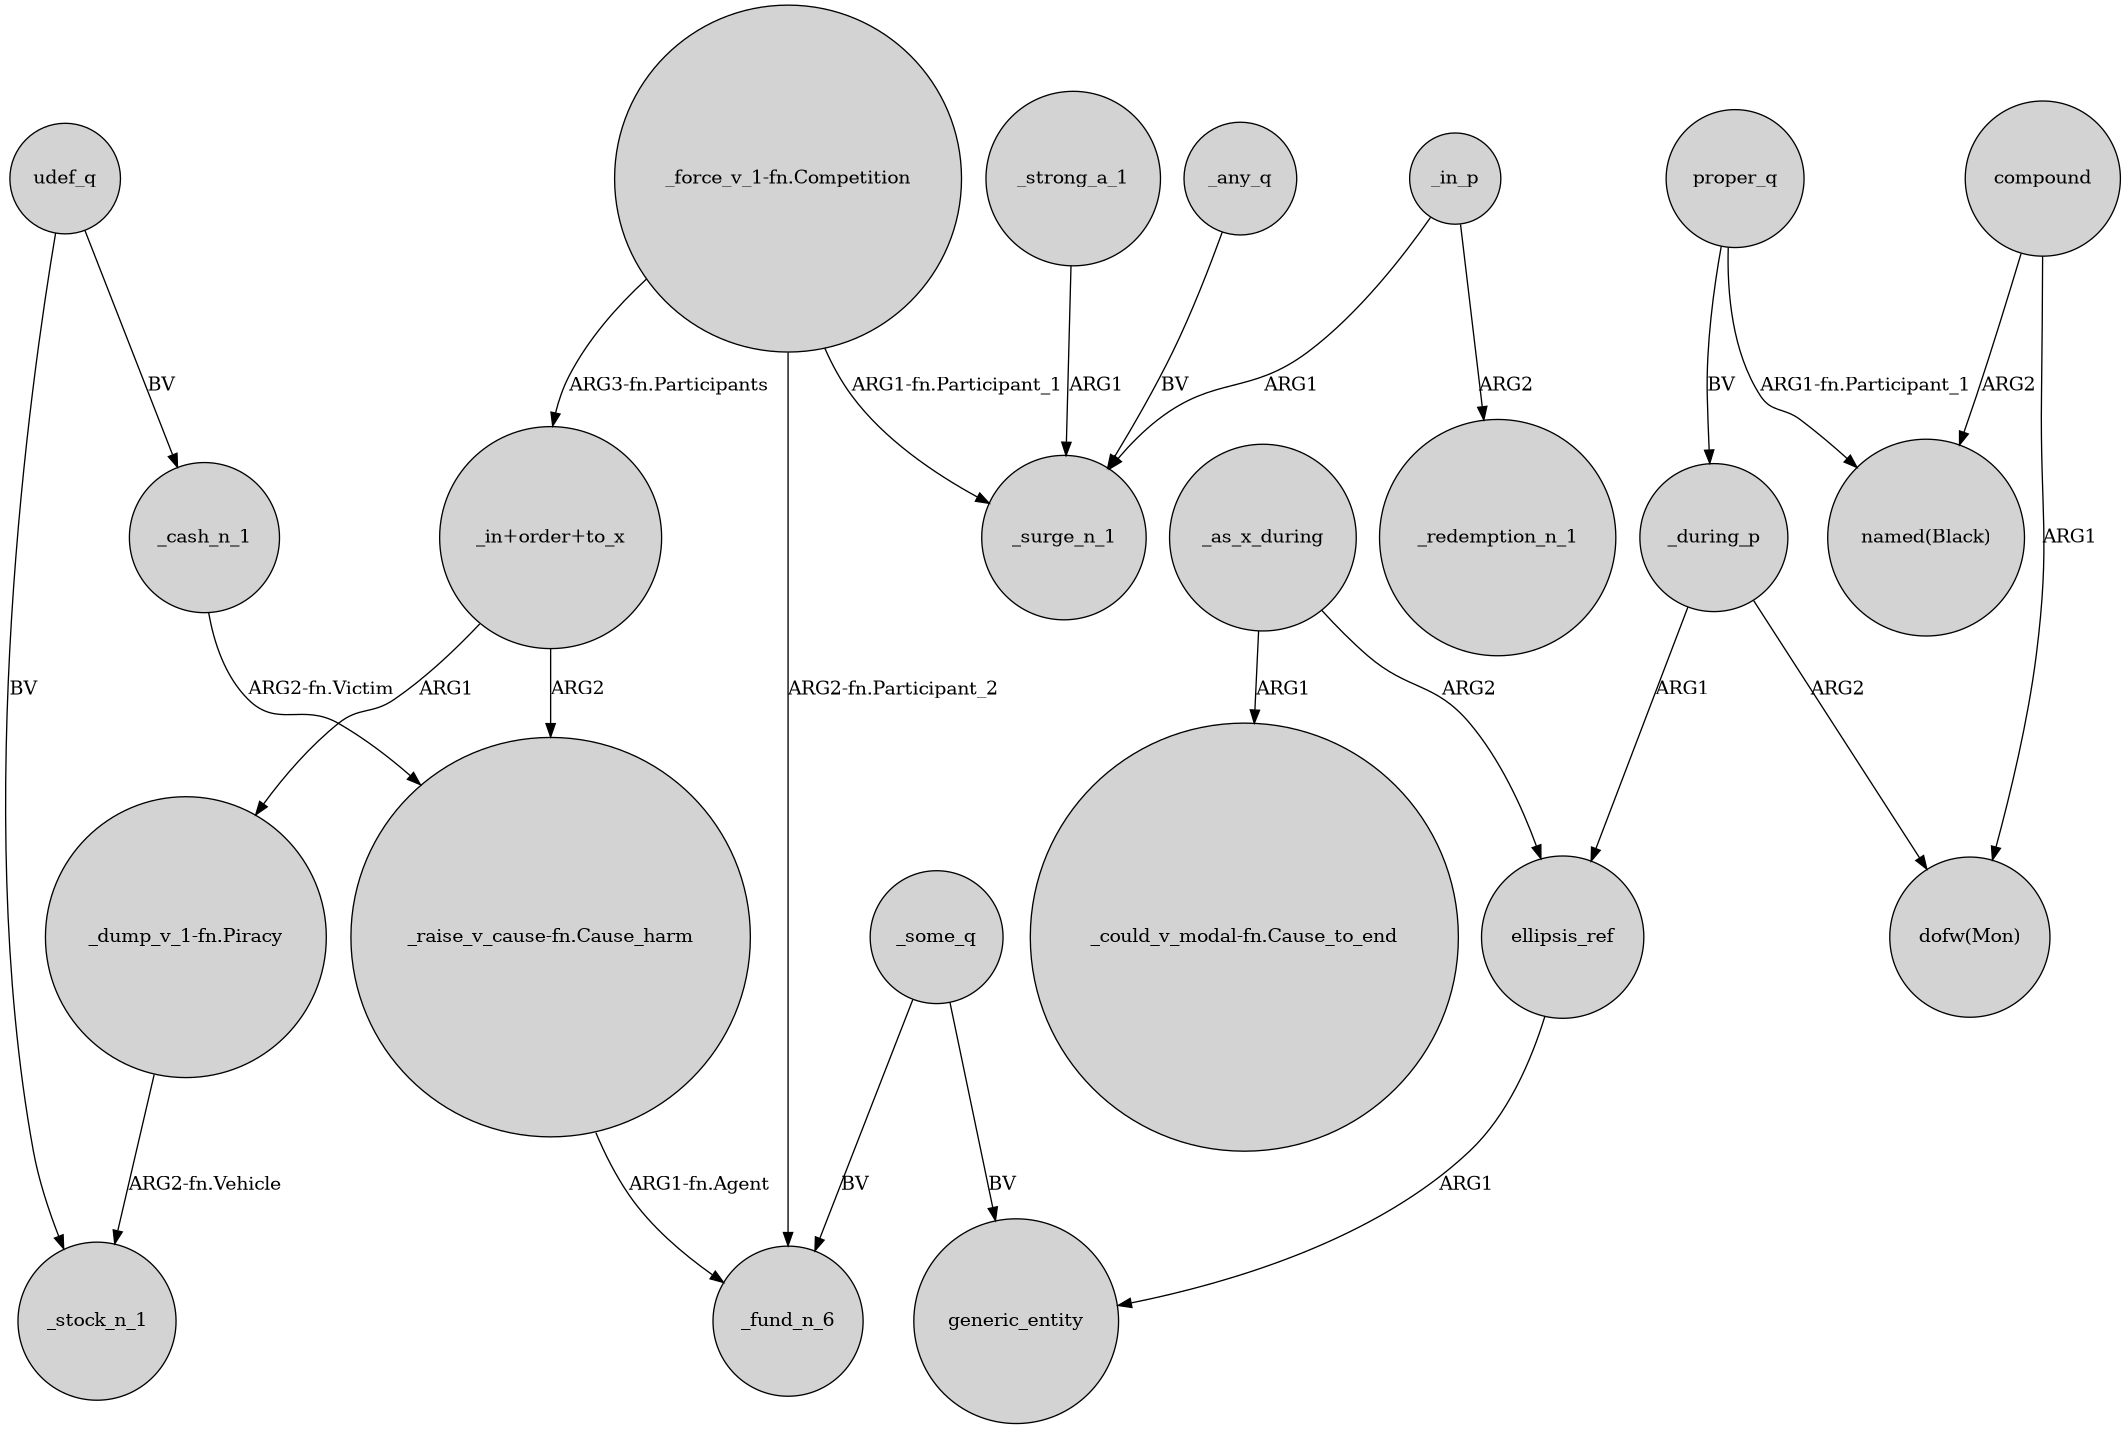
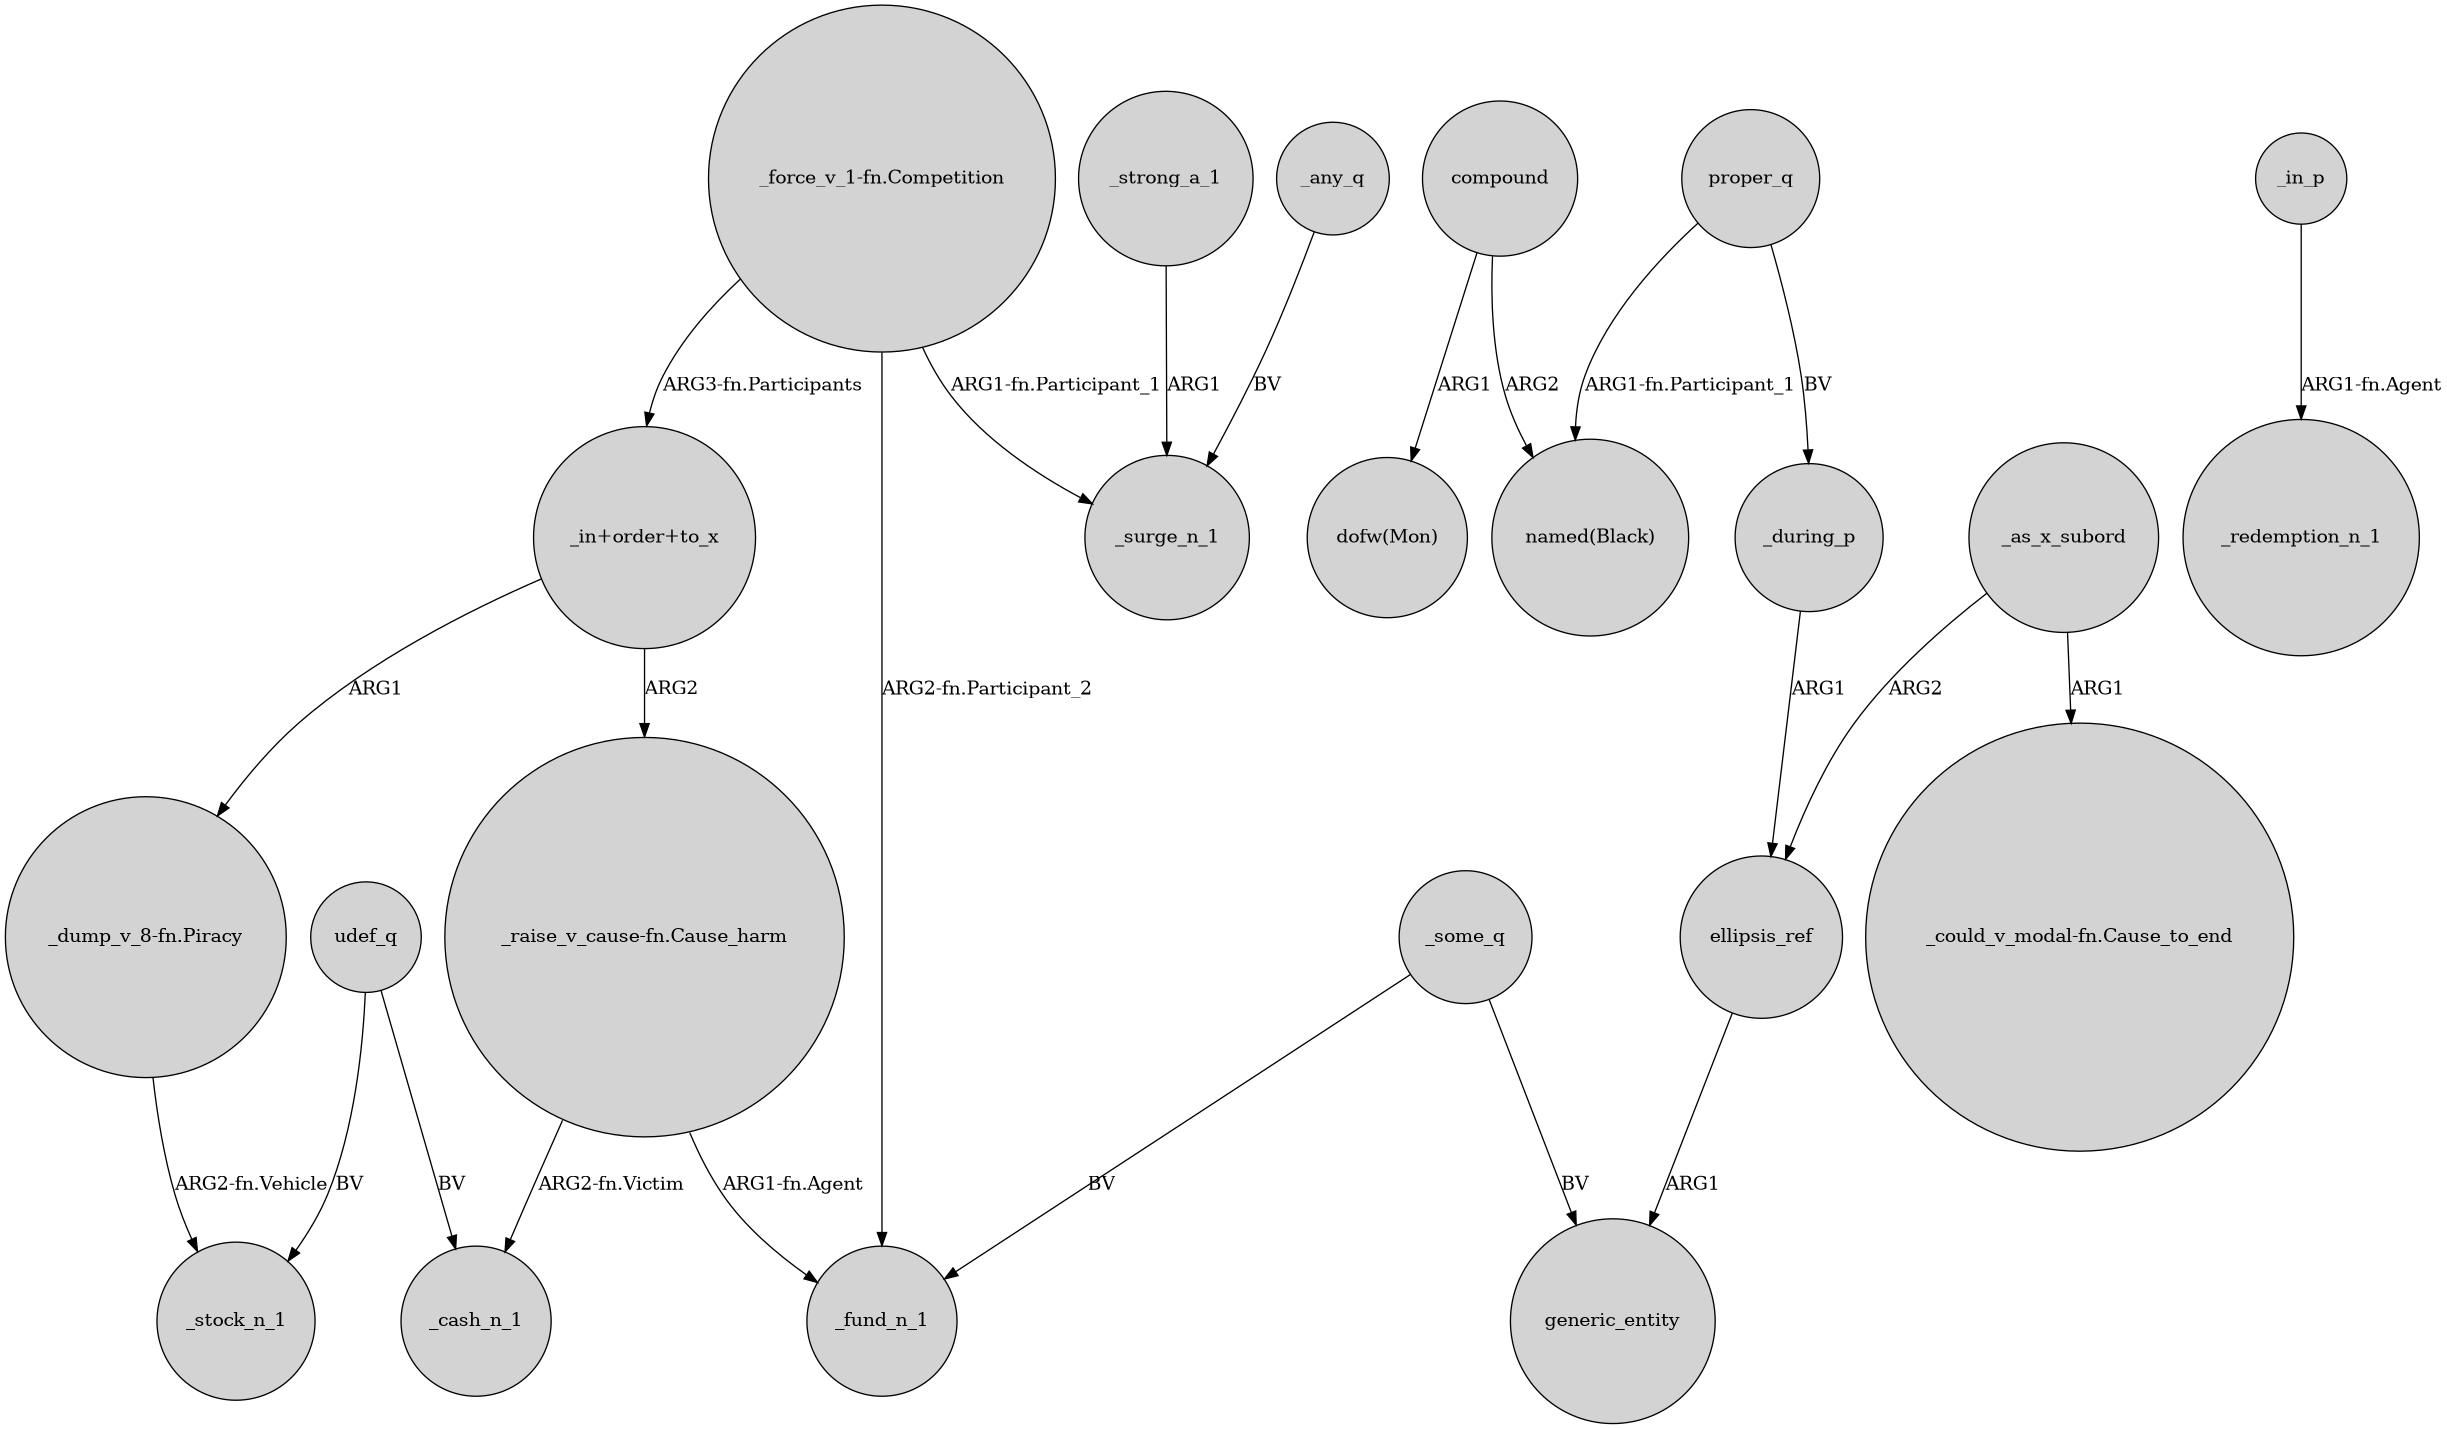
edge "_in_p" -> "_surge_n_1": removed, label "ARG1"
edge "_in_p" -> "_redemption_n_1": label "ARG2" -> "ARG1-fn.Agent"
node "_as_x_during": label "_as_x_during" -> "_as_x_subord"
edge "_cash_n_1" -> "_raise_v_cause-fn.Cause_harm": reversed
edge "_during_p" -> "dofw(Mon)": removed, label "ARG2"
node "_dump_v_1-fn.Piracy": label "_dump_v_1-fn.Piracy" -> "_dump_v_8-fn.Piracy"
node "_fund_n_6": label "_fund_n_6" -> "_fund_n_1"
